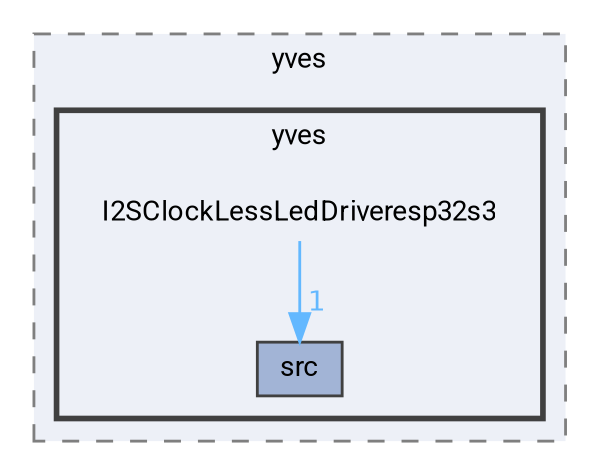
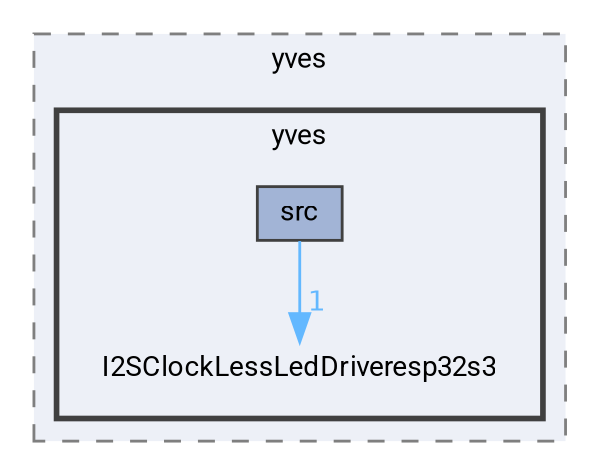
edge "I2SClockLessLedDriveresp32s3" -> "src": reversed
